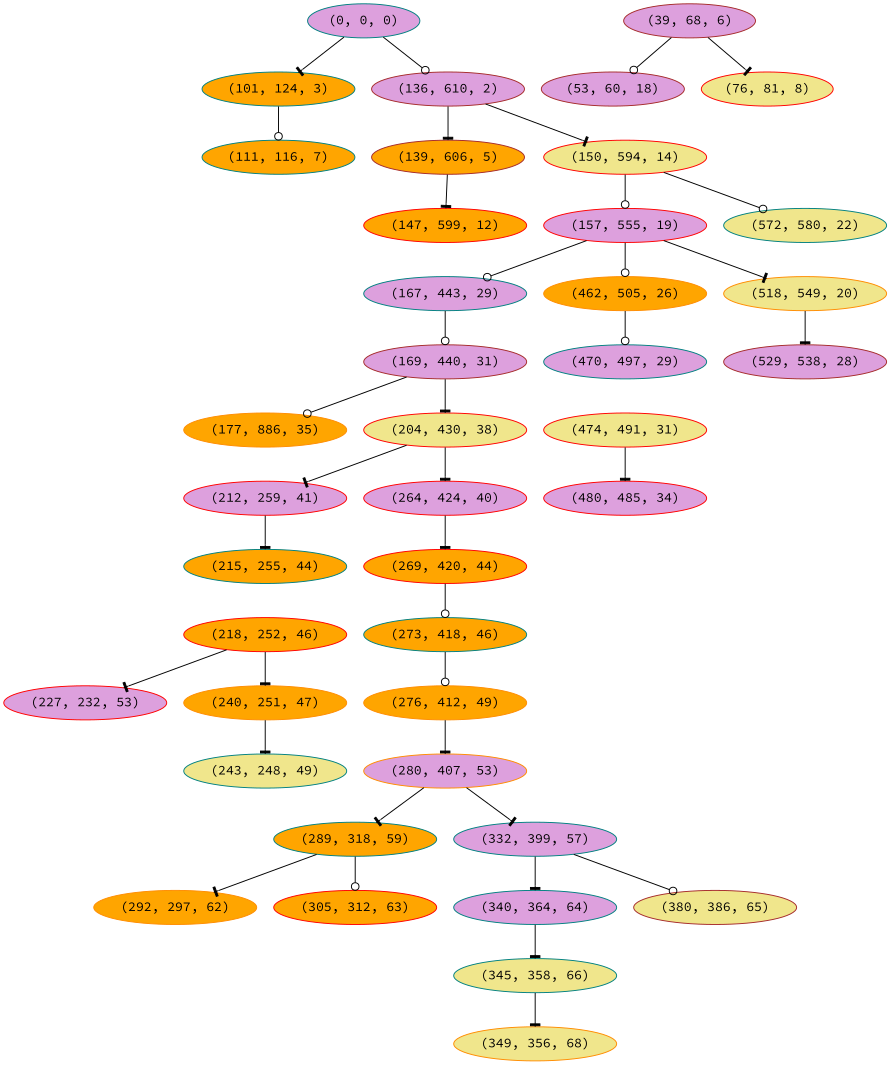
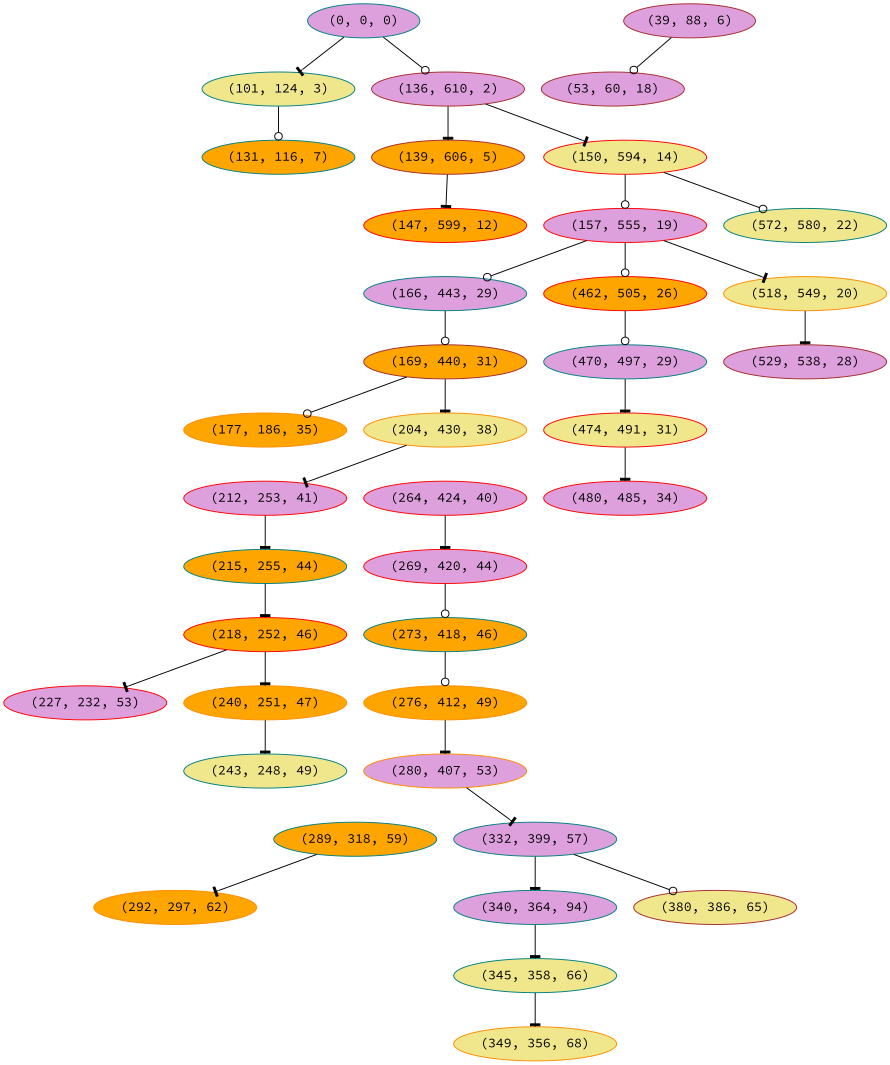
node "(39, 68, 6)": label "(39, 68, 6)" -> "(39, 88, 6)"
node "(101, 124, 3)": fillcolor orange -> khaki
node "(76, 81, 8)": removed
node "(111, 116, 7)": label "(111, 116, 7)" -> "(131, 116, 7)"
node "(167, 443, 29)": label "(167, 443, 29)" -> "(166, 443, 29)"
node "(462, 505, 26)": color darkorange -> red
node "(169, 440, 31)": fillcolor plum -> orange
edge "(470, 497, 29)" -> "(474, 491, 31)": added
node "(177, 886, 35)": label "(177, 886, 35)" -> "(177, 186, 35)"
node "(204, 430, 38)": color red -> darkorange
edge "(204, 430, 38)" -> "(264, 424, 40)": removed
node "(212, 259, 41)": label "(212, 259, 41)" -> "(212, 253, 41)"
node "(269, 420, 44)": fillcolor orange -> plum
edge "(215, 255, 44)" -> "(218, 252, 46)": added
edge "(280, 407, 53)" -> "(289, 318, 59)": removed
node "(305, 312, 63)": removed
node "(340, 364, 64)": label "(340, 364, 64)" -> "(340, 364, 94)"
